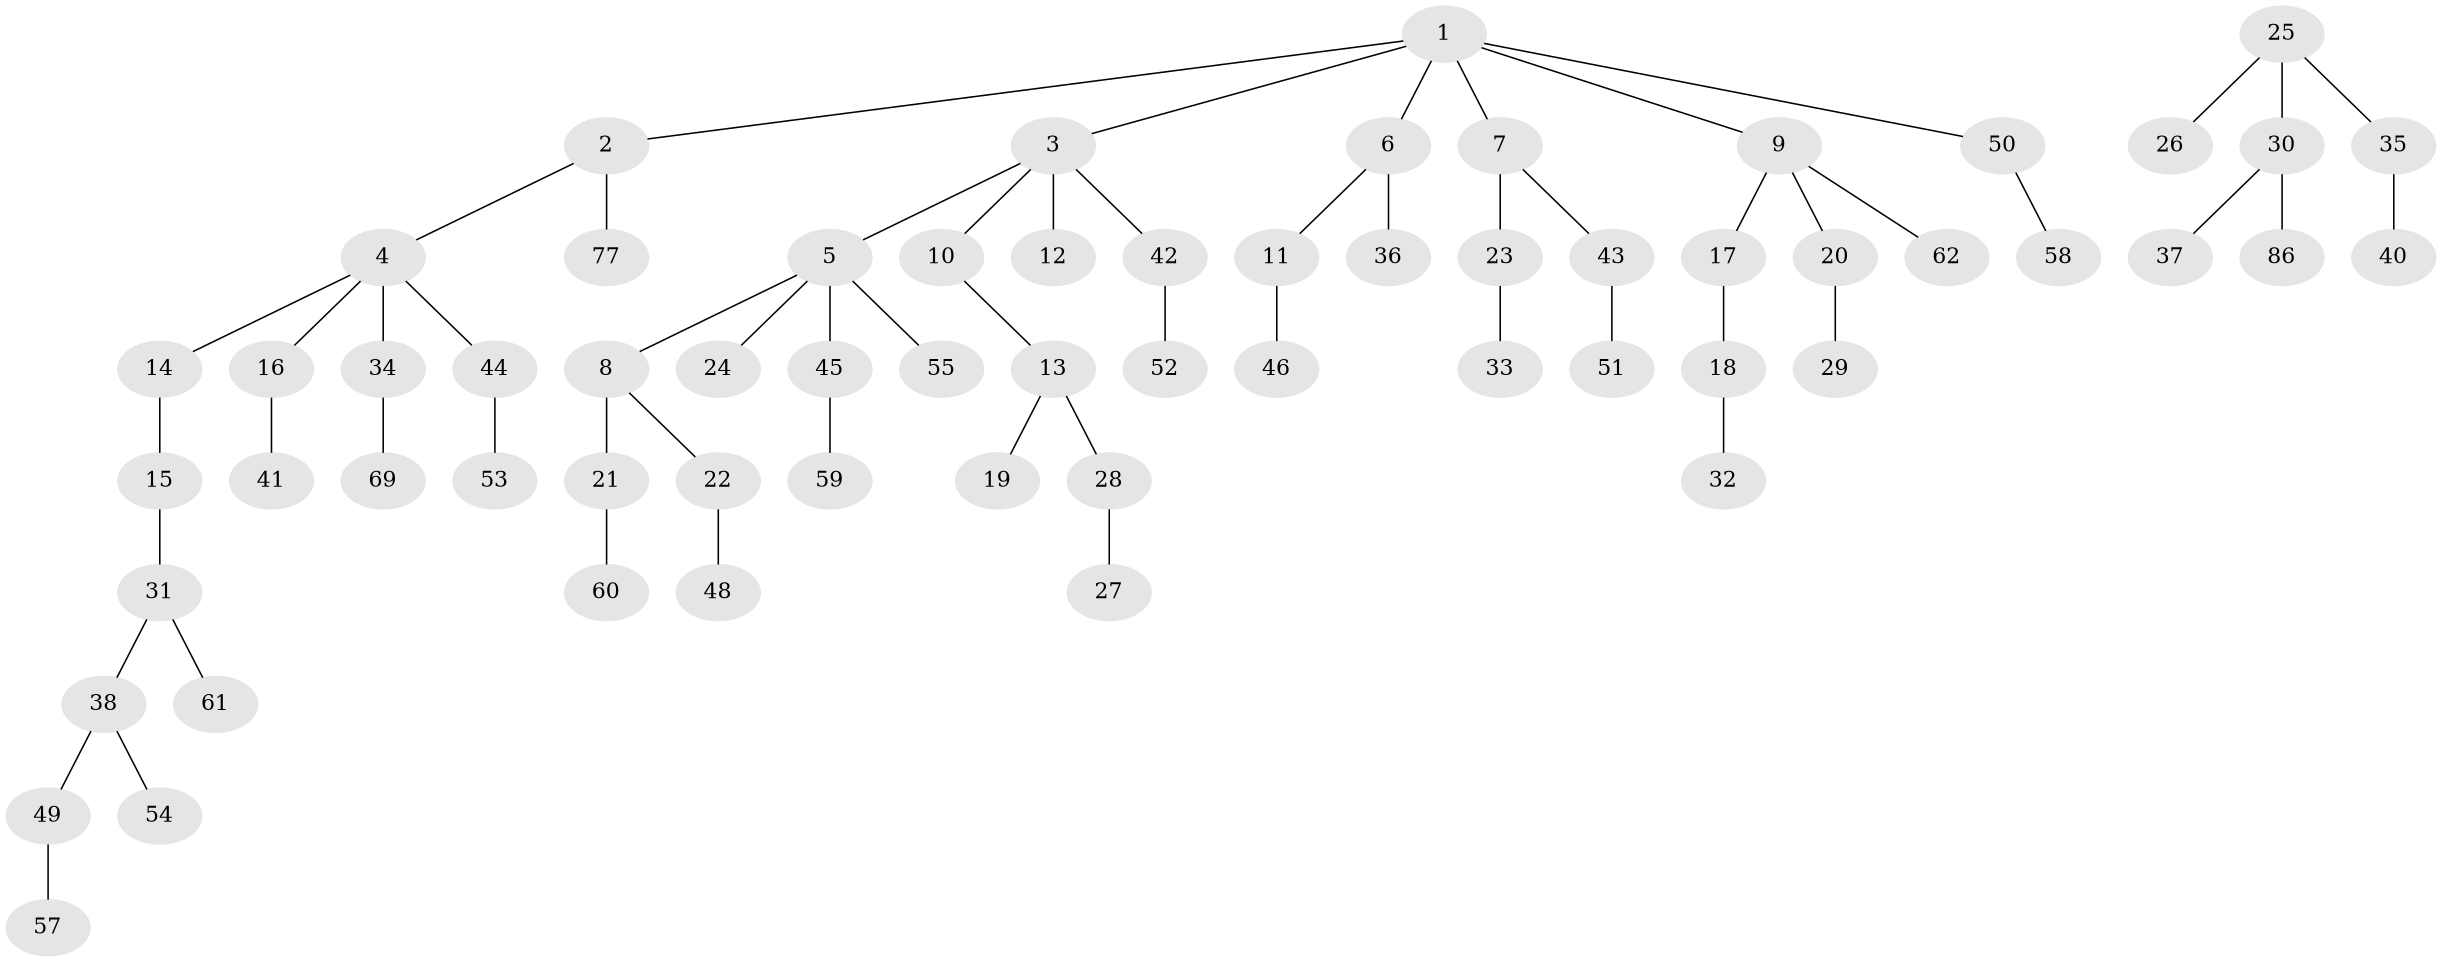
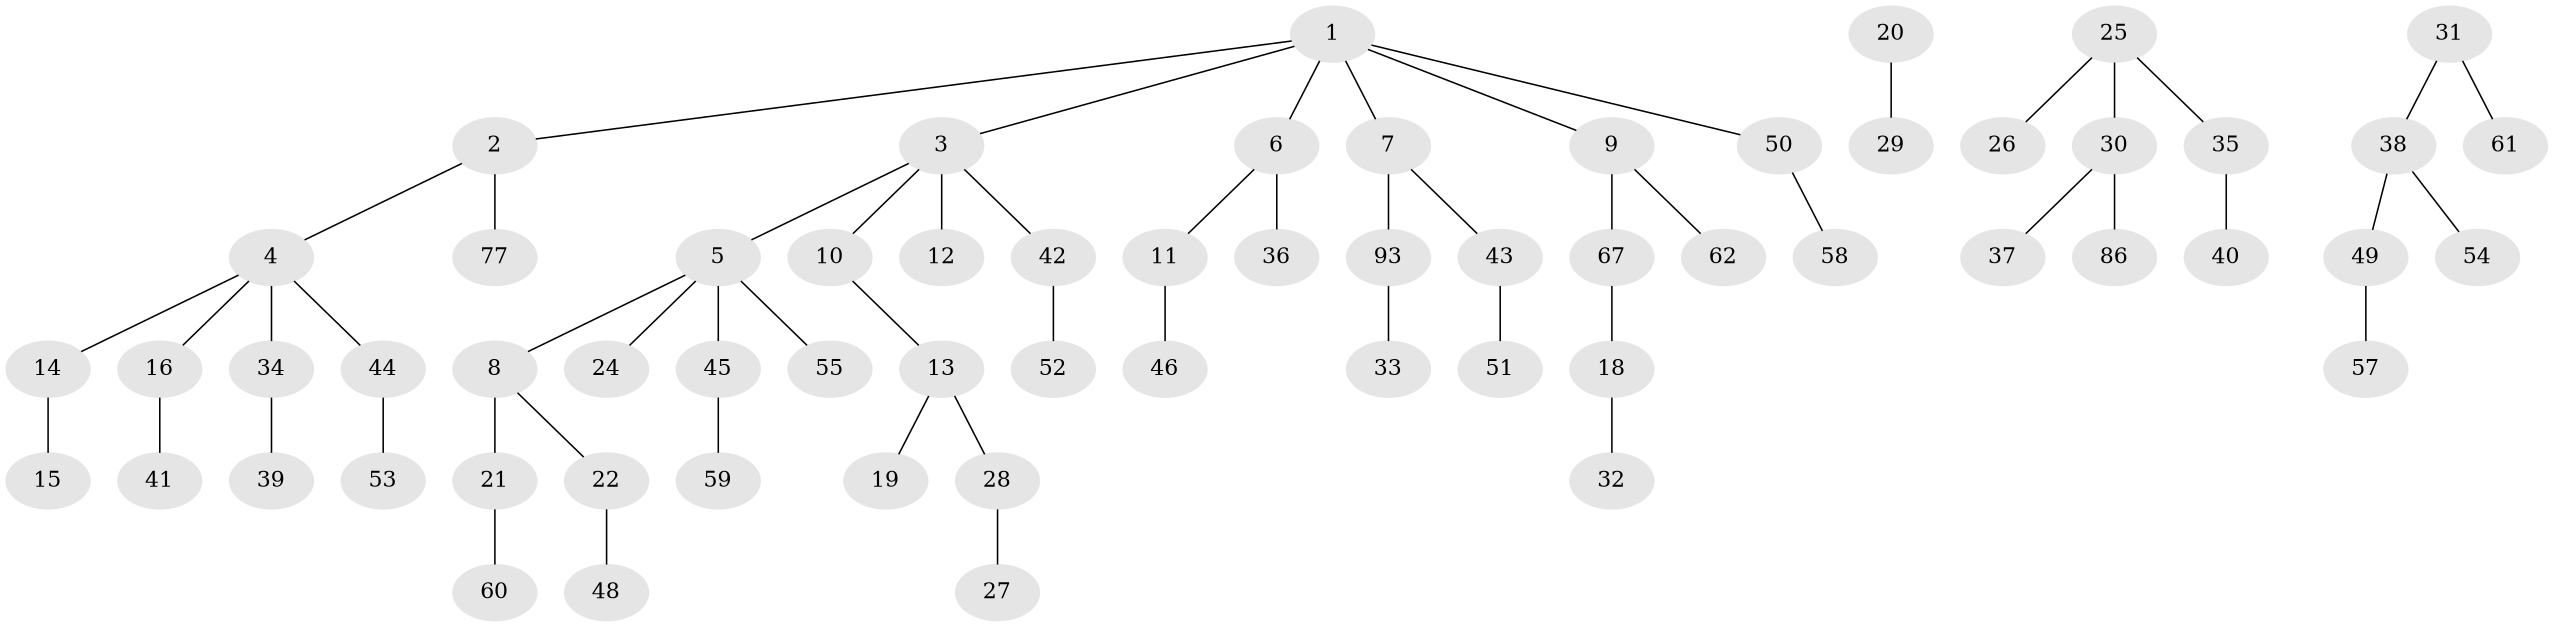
edge "9" -- "20": removed
node "23": label "23" -> "93"
node "17": label "17" -> "67"
node "69": label "69" -> "39"
edge "15" -- "31": removed
